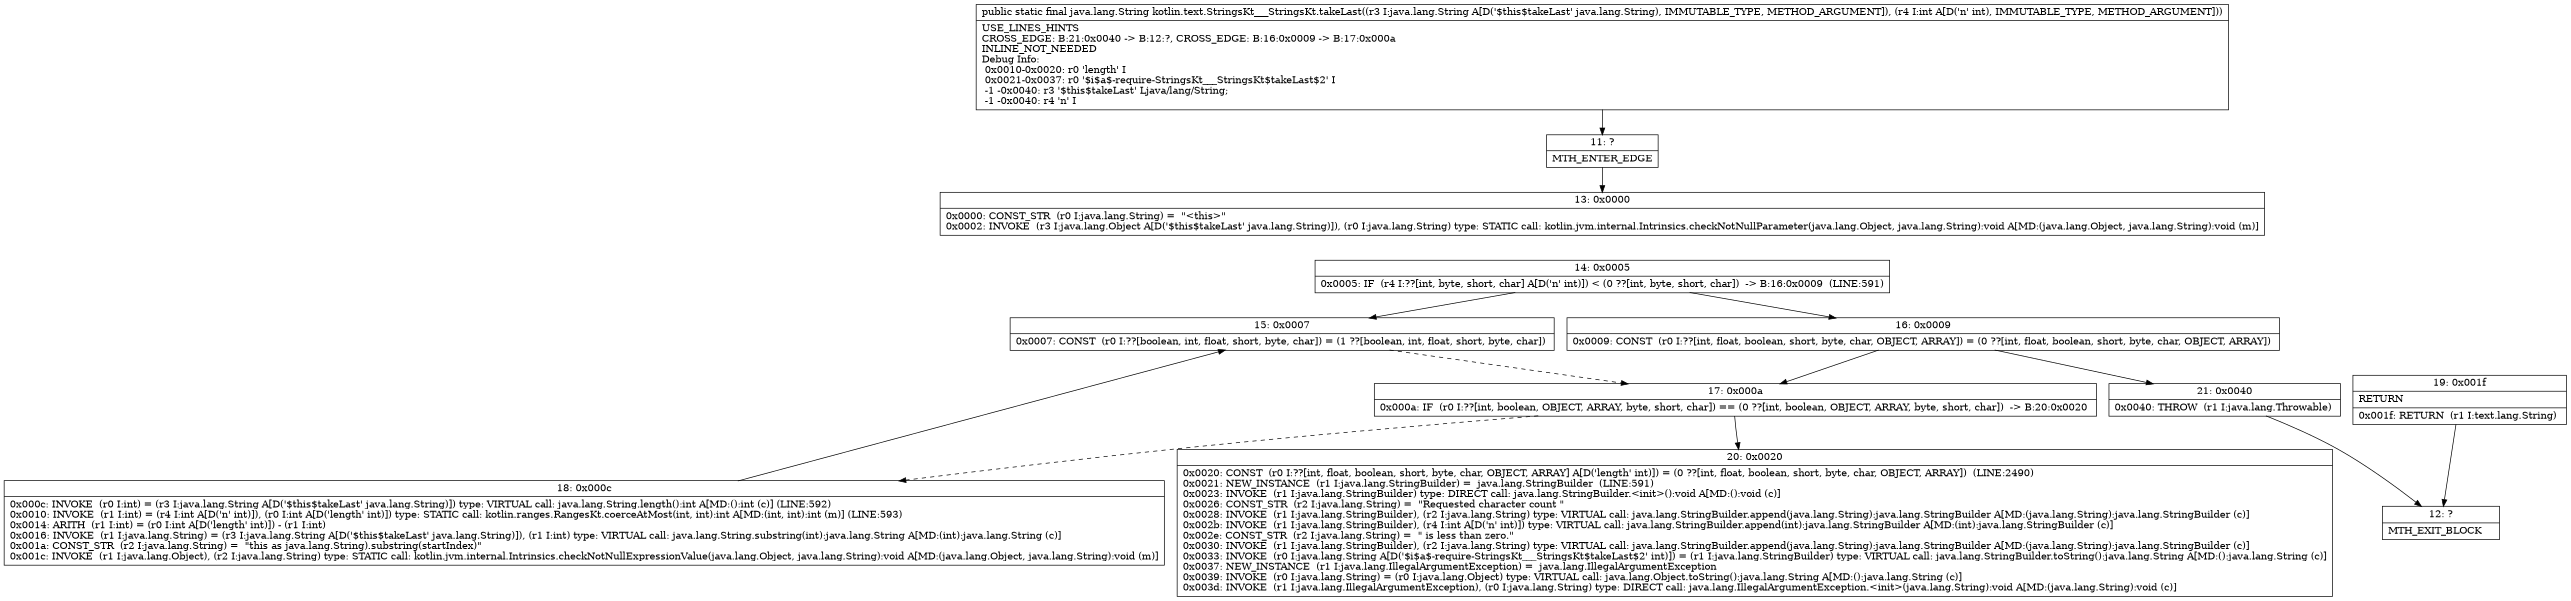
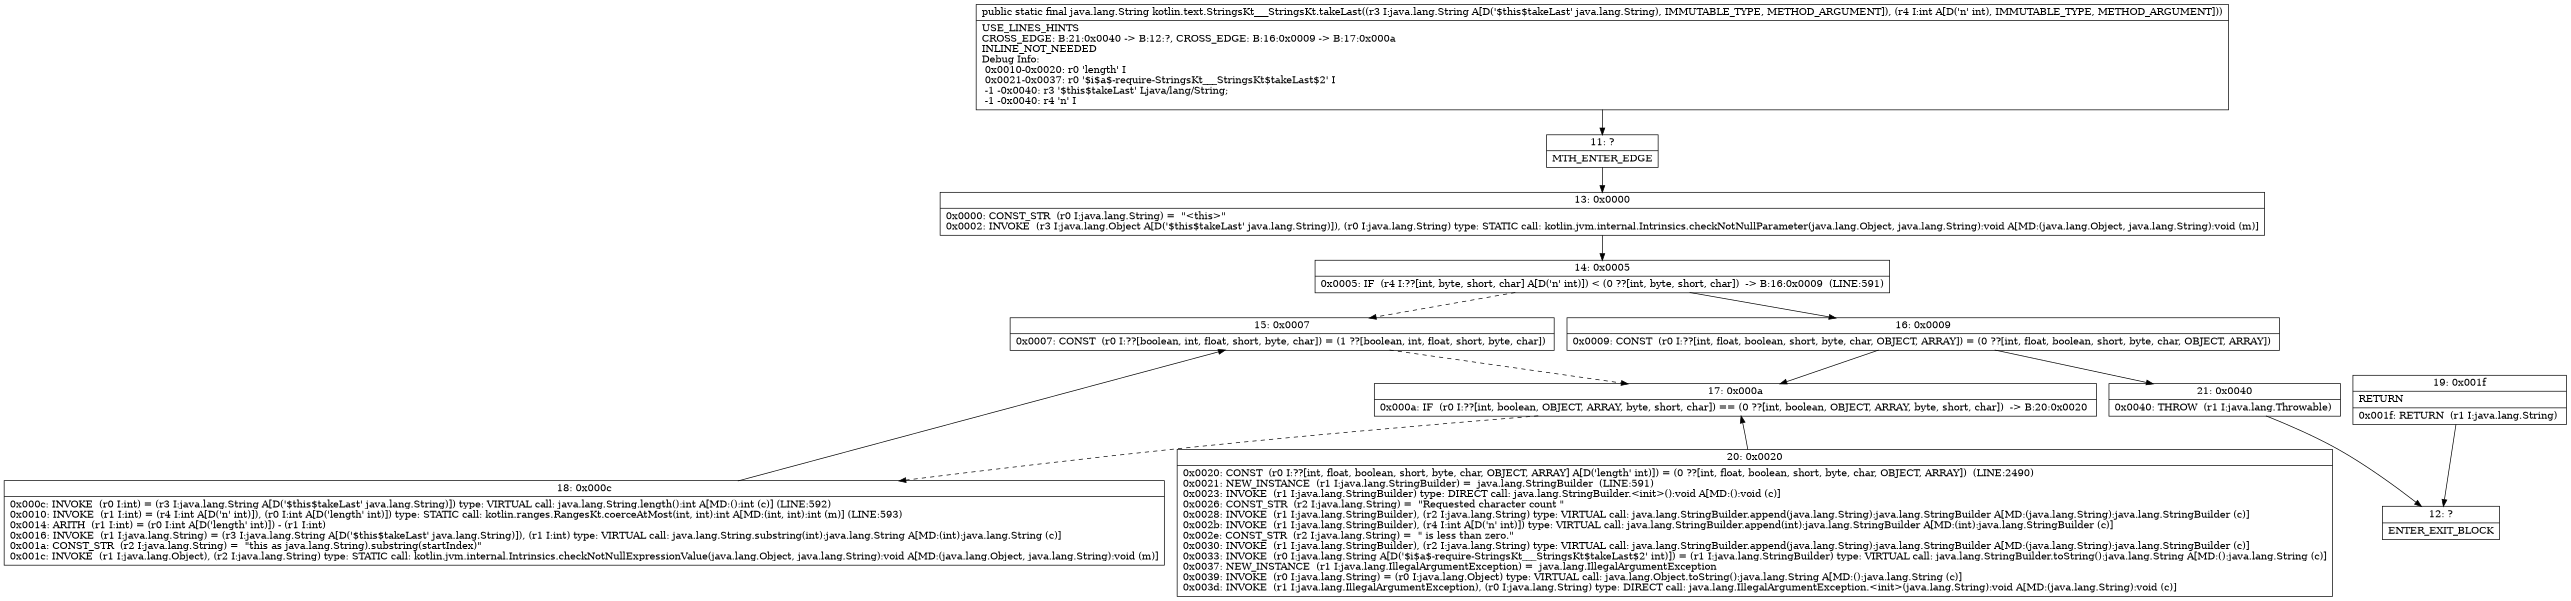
edge "13: 0x0000" -> "14: 0x0005": added
edge "14: 0x0005" -> "15: 0x0007": style solid -> dashed
node "19: 0x001f": text "0x001f: RETURN  (r1 I:text.lang.String)" -> "0x001f: RETURN  (r1 I:java.lang.String)"
edge "17: 0x000a" -> "20: 0x0020": reversed
node "12: ?": text "MTH_EXIT_BLOCK" -> "ENTER_EXIT_BLOCK"
